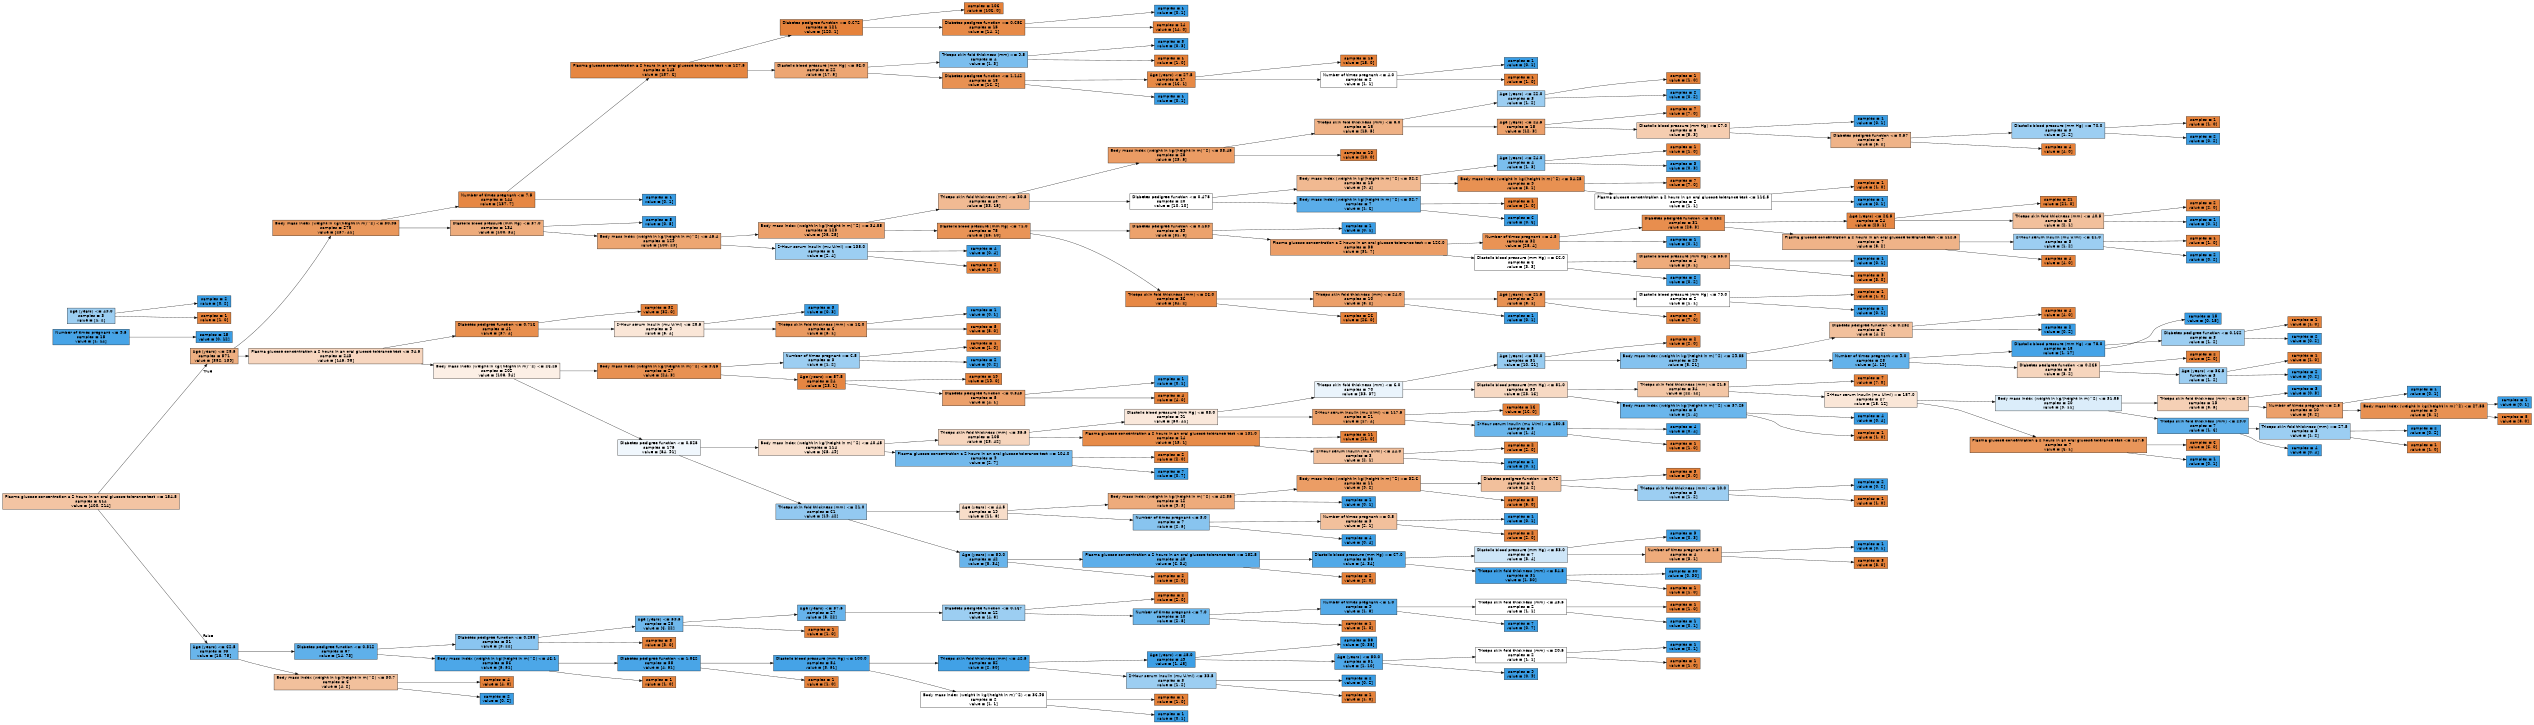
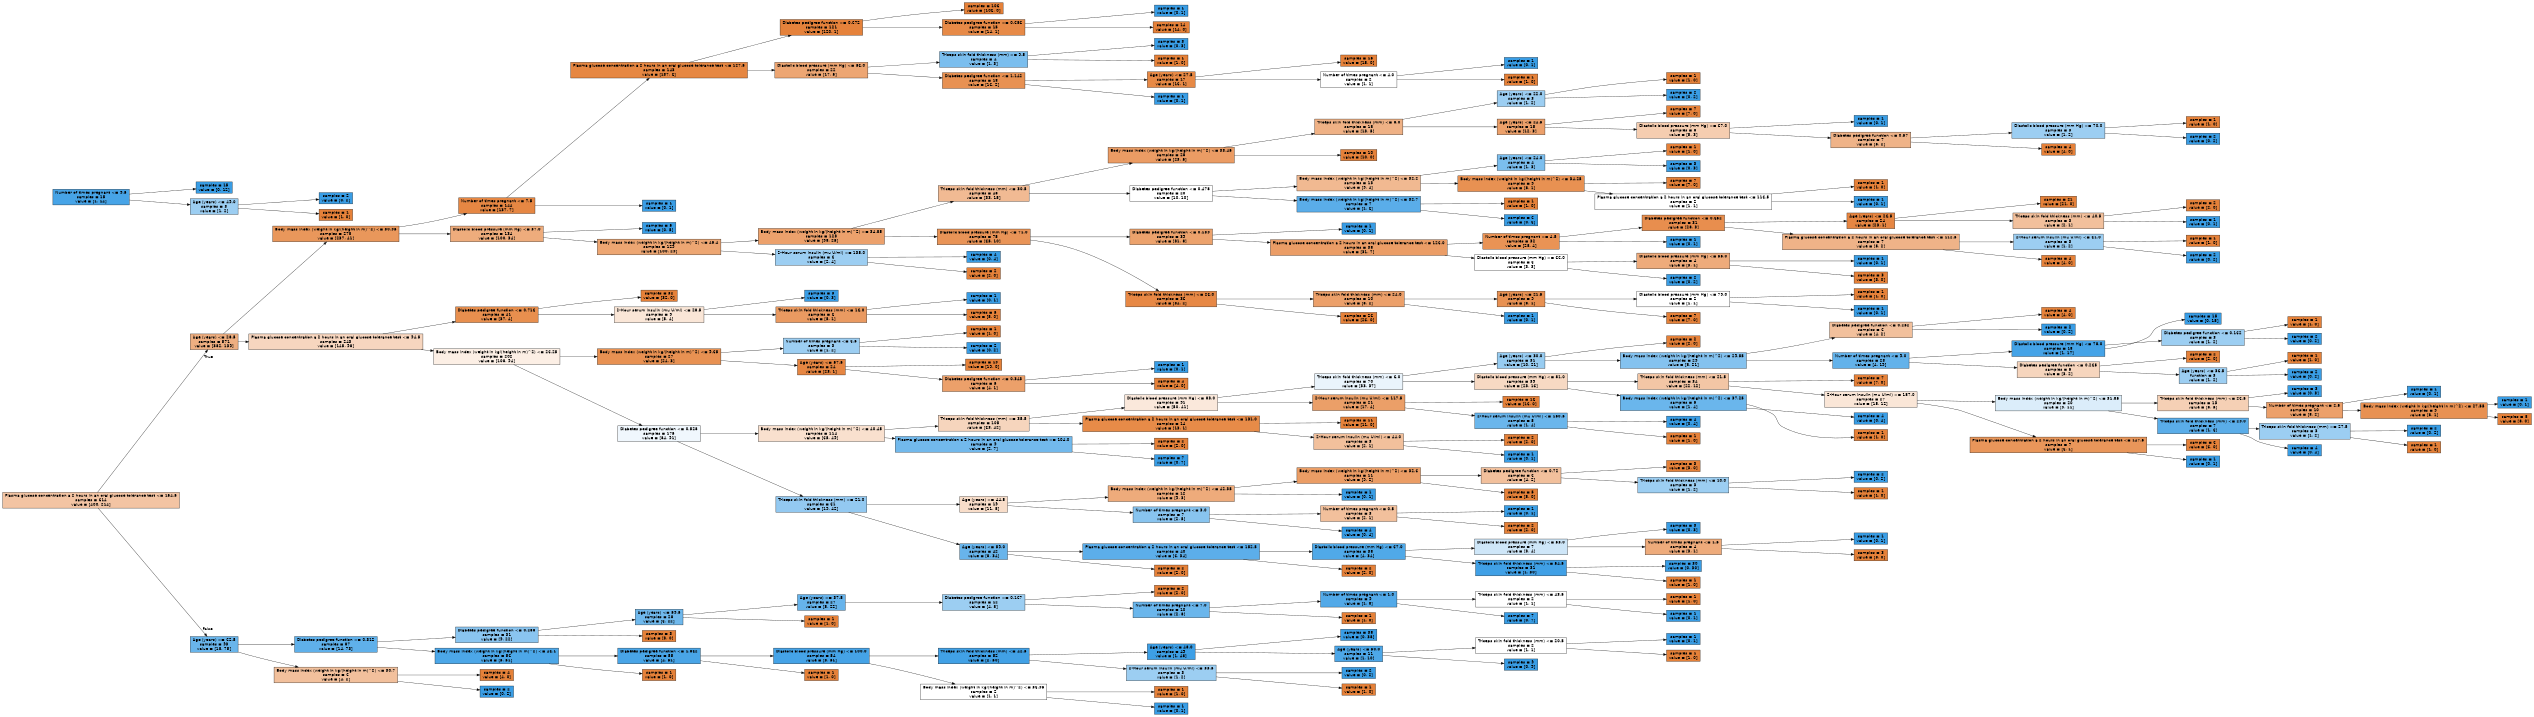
edge "Number of times pregnant <= 9.5 samples = 15 value = [1, 14]" -> "Age (years) <= 49.0 samples = 3 value = [1, 2]": added
node "Age (years) <= 50.0 samples = 51 value = [1, 10]": label "Age (years) <= 50.0 samples = 51 value = [1, 10]" -> "Age (years) <= 50.0 samples = 11 value = [1, 10]"
